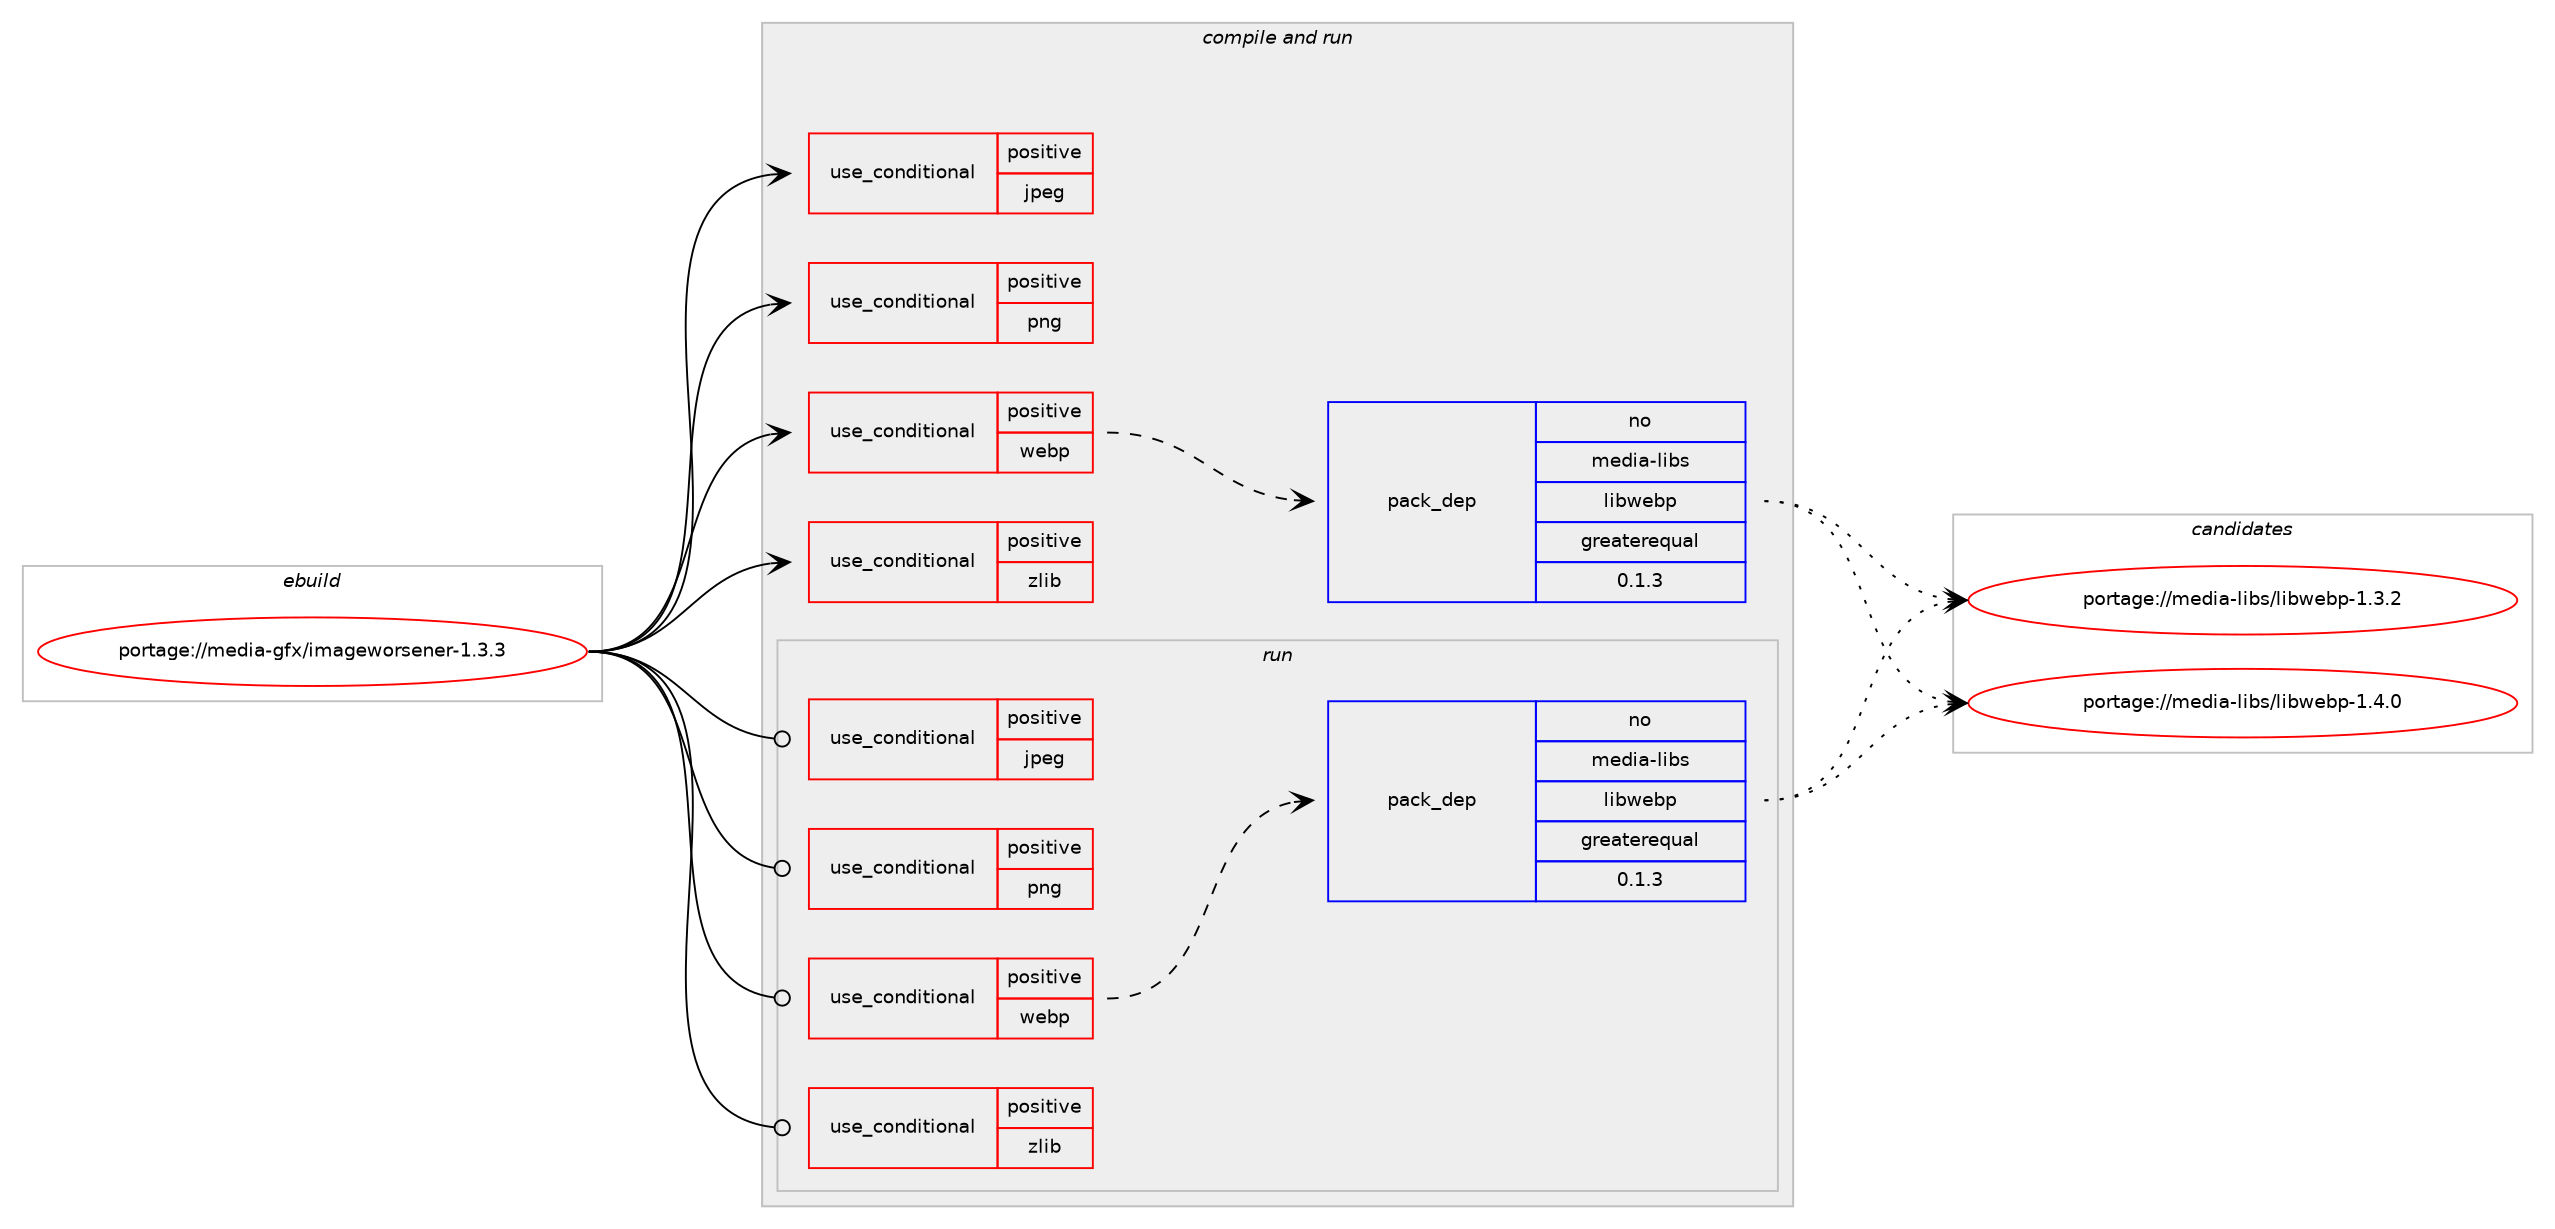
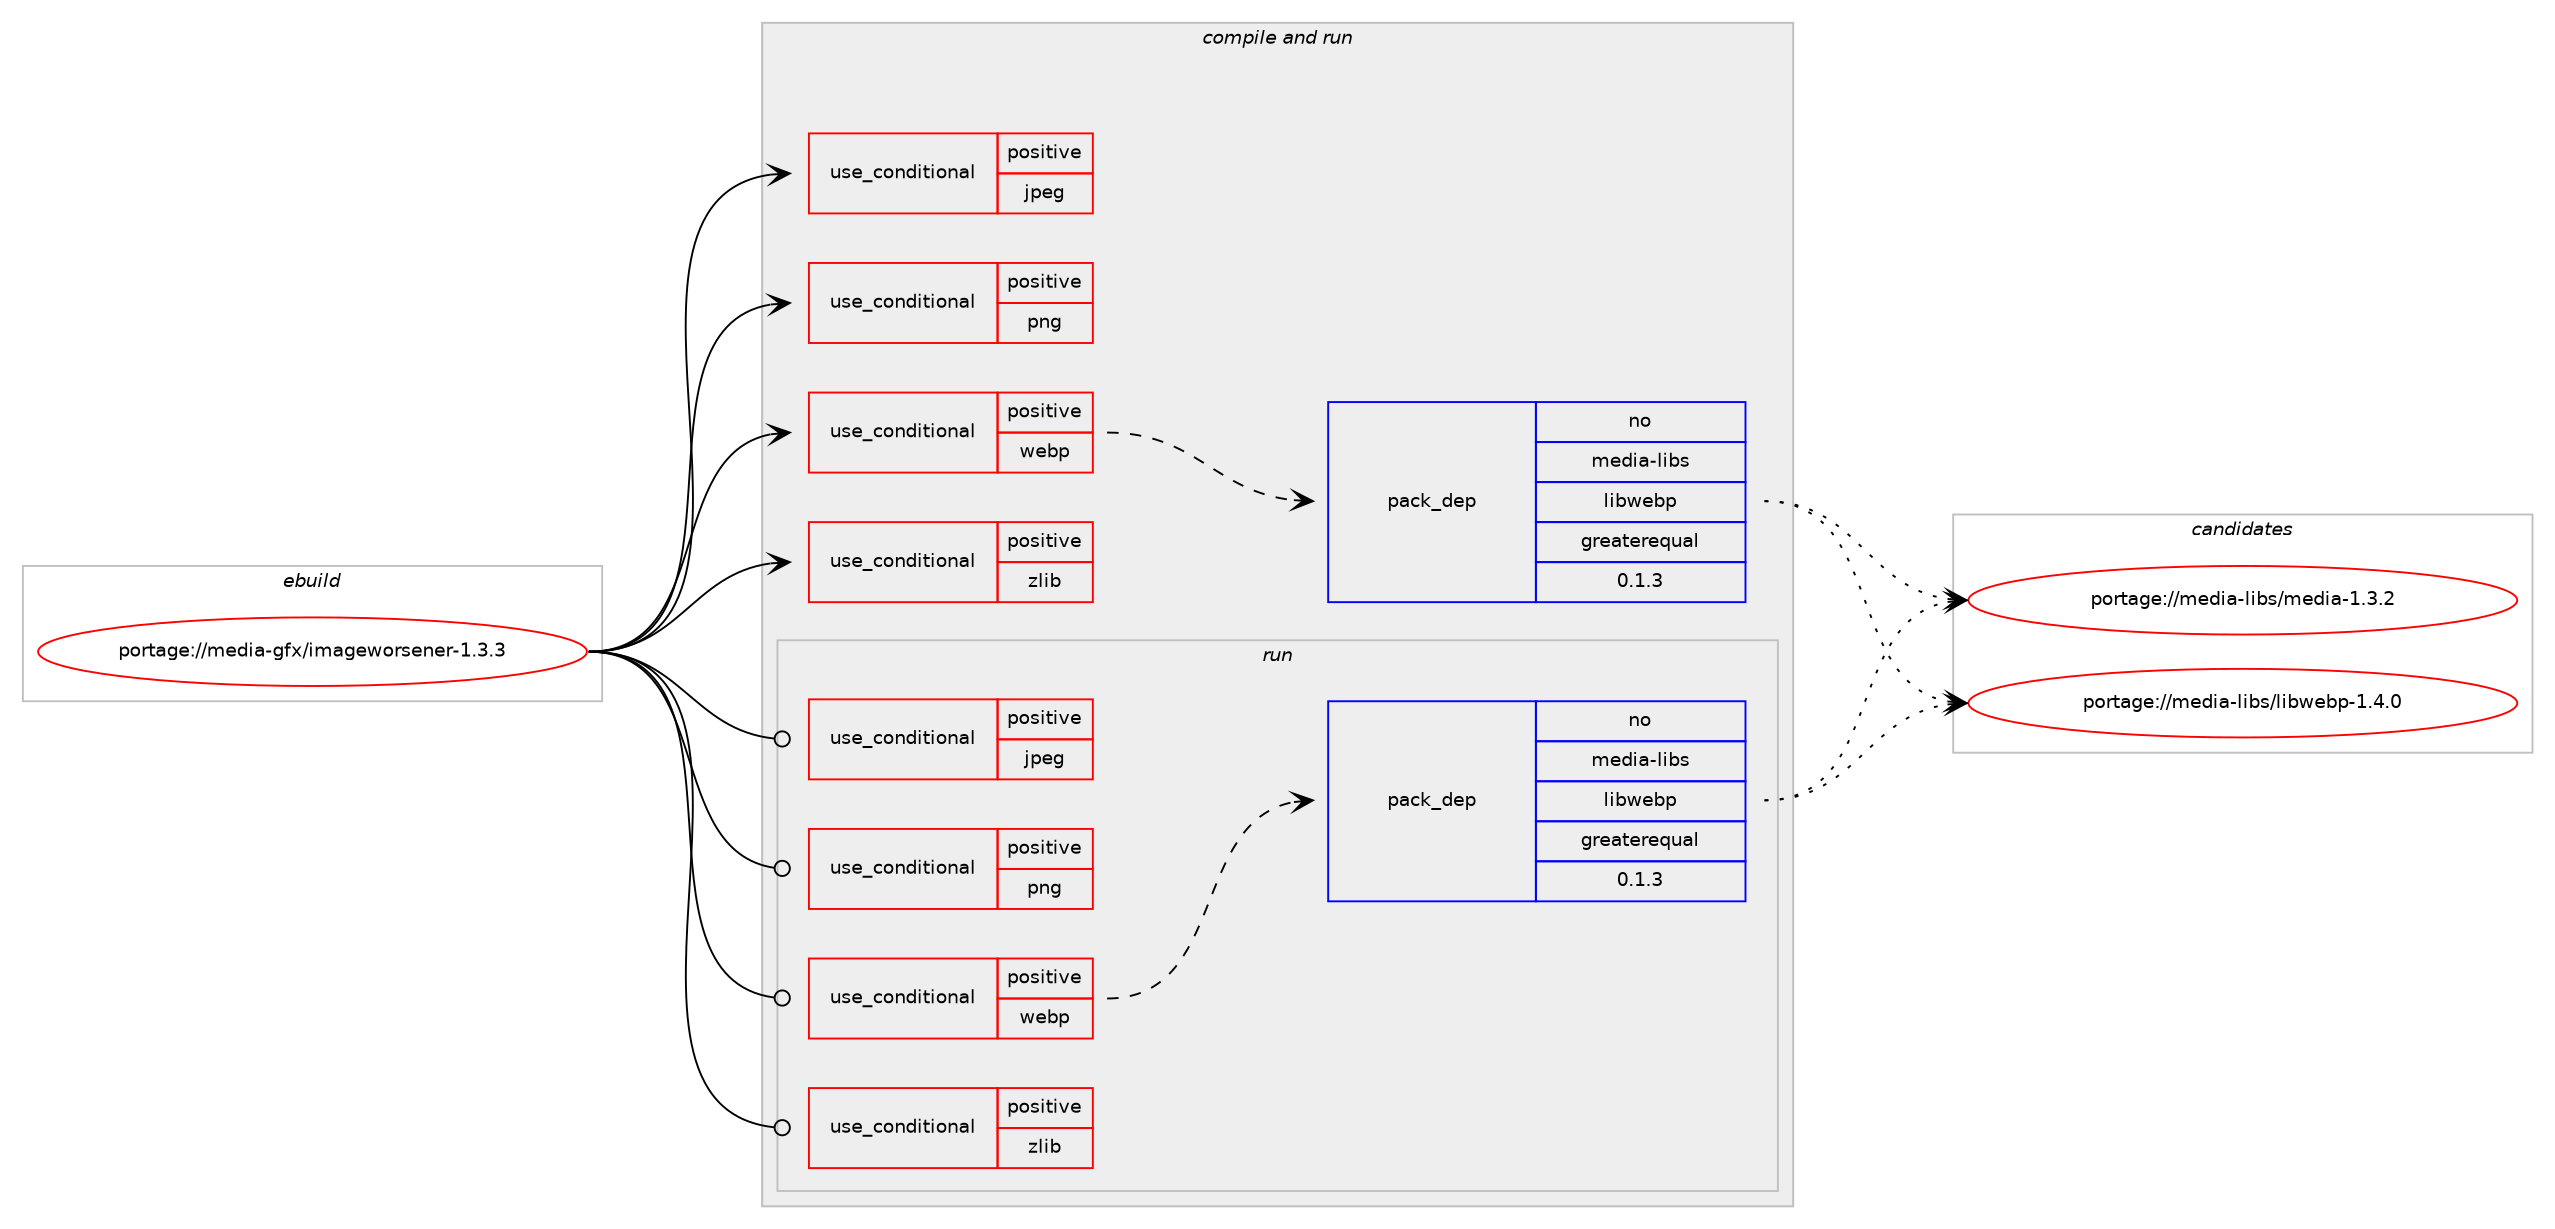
node "portage://media-libs/libwebp-1.3.2": label "portage://media-libs/libwebp-1.3.2" -> "portage://media-libs/media-1.3.2"
